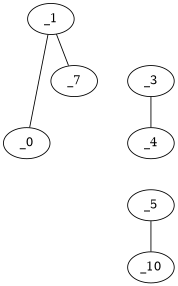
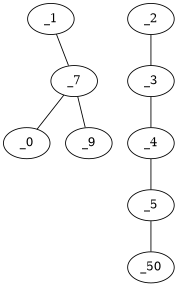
node "_2": added
edge "_1" -- "_0": now "_7" -- "_0"
node "_9": added
edge "_4" -- "_5": added
node "_10": label "_10" -> "_50"
